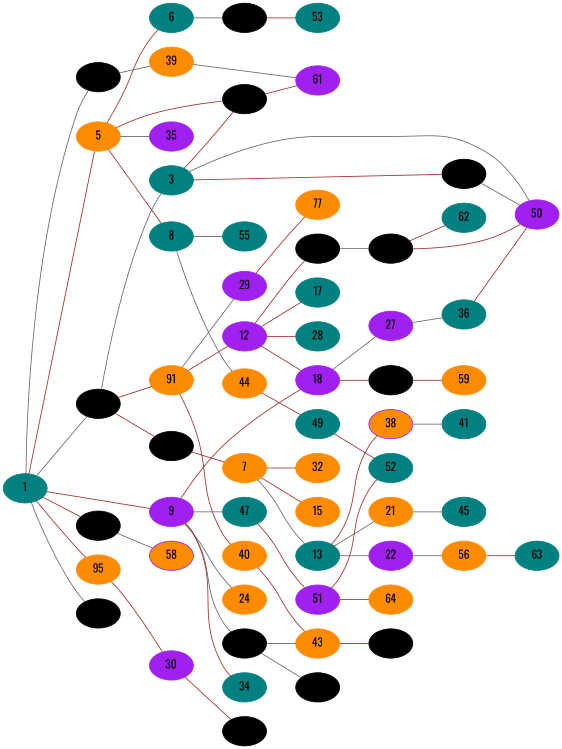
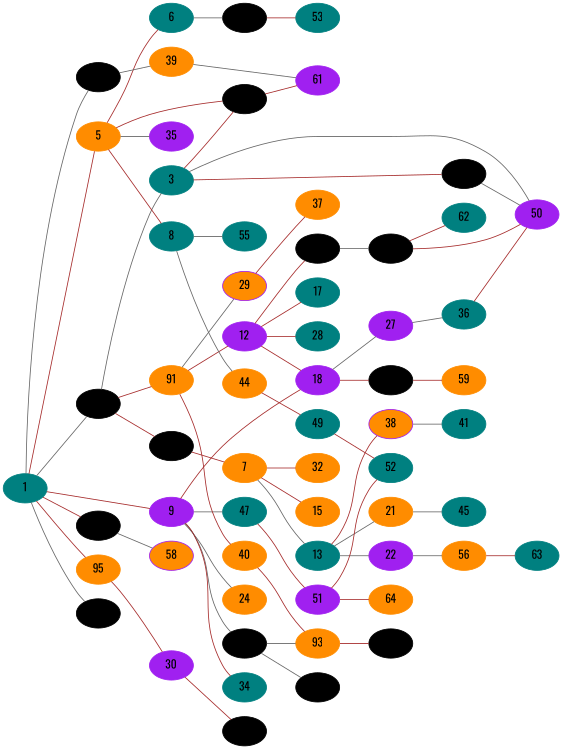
node "77": label "77" -> "37"
node "29": fillcolor purple -> darkorange
node "43": label "43" -> "93"
